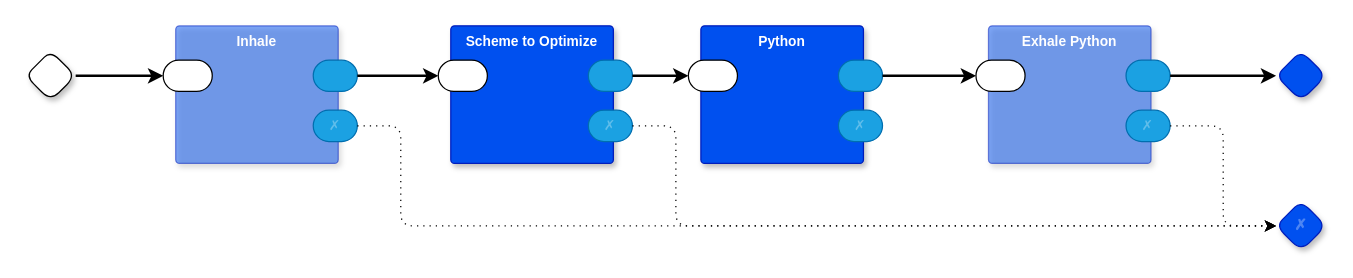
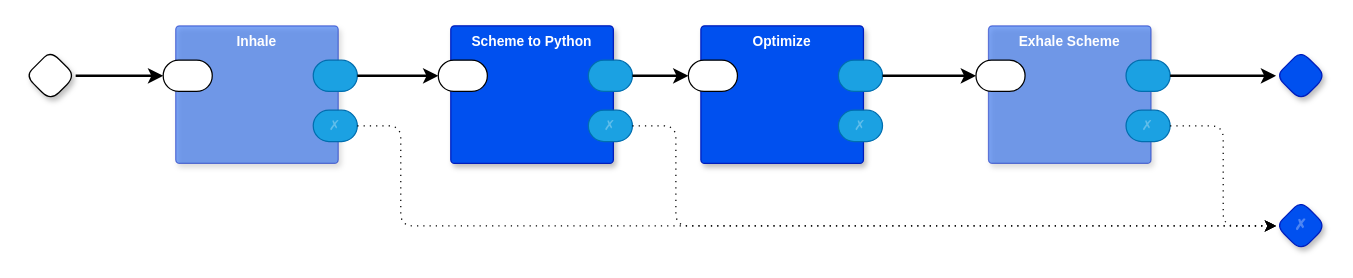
node "Scheme to Optimize": label "Scheme to Optimize" -> "Scheme to Python"
node "Python": label "Python" -> "Optimize"
node "Exhale Python": label "Exhale Python" -> "Exhale Scheme"
